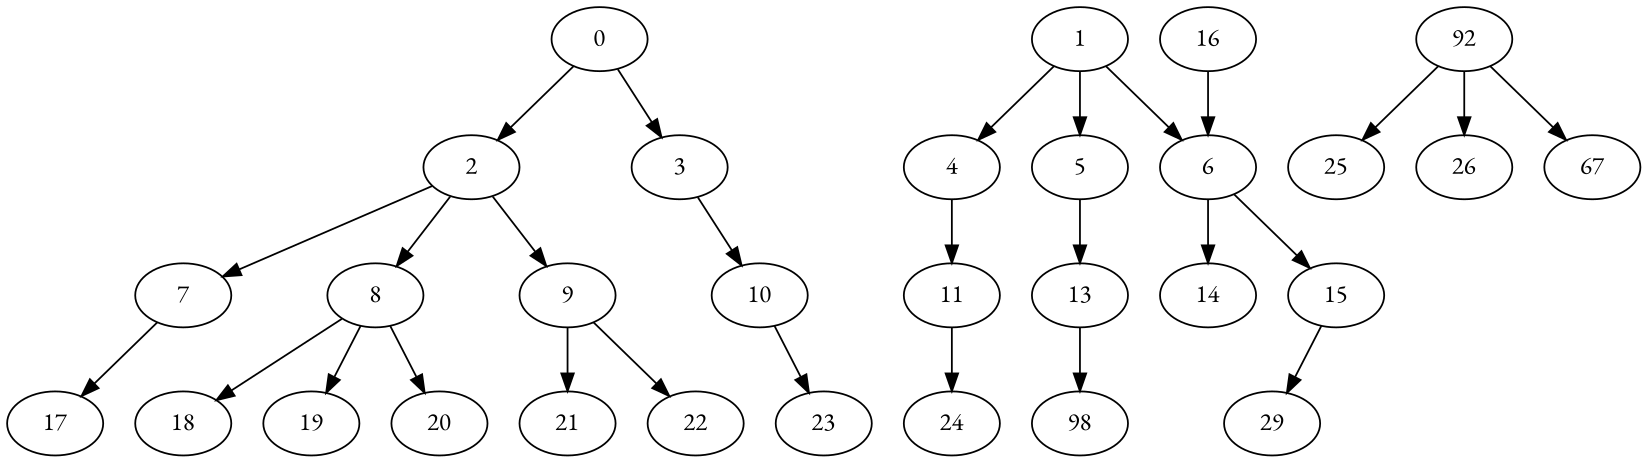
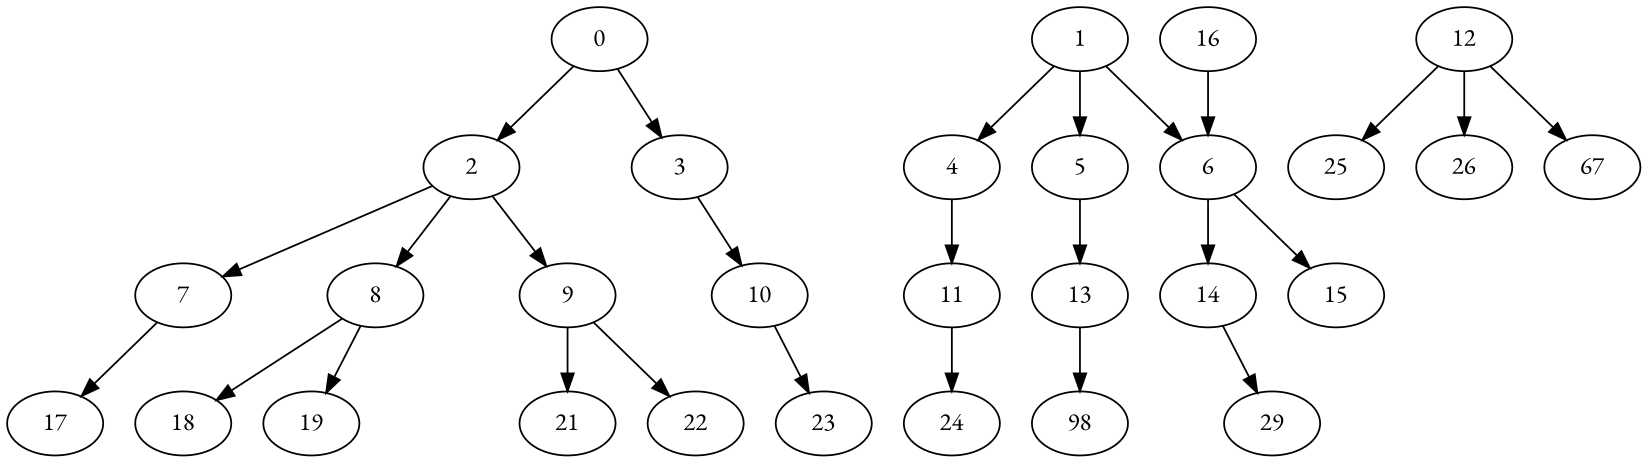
node "92": label "92" -> "12"
edge "15" -> "29": now "14" -> "29"
node "20": removed
